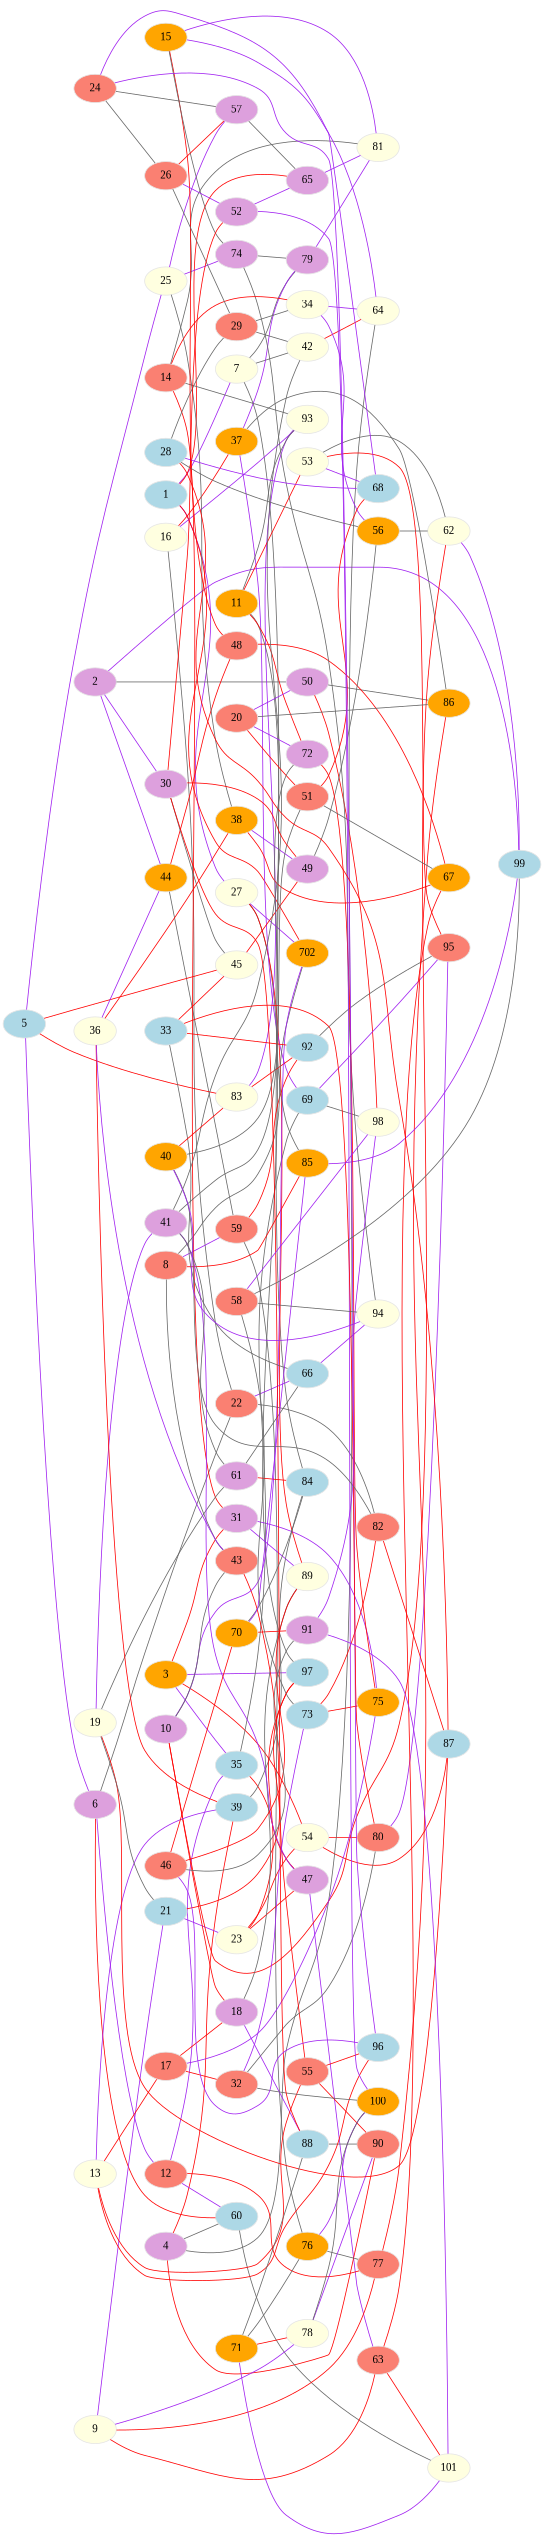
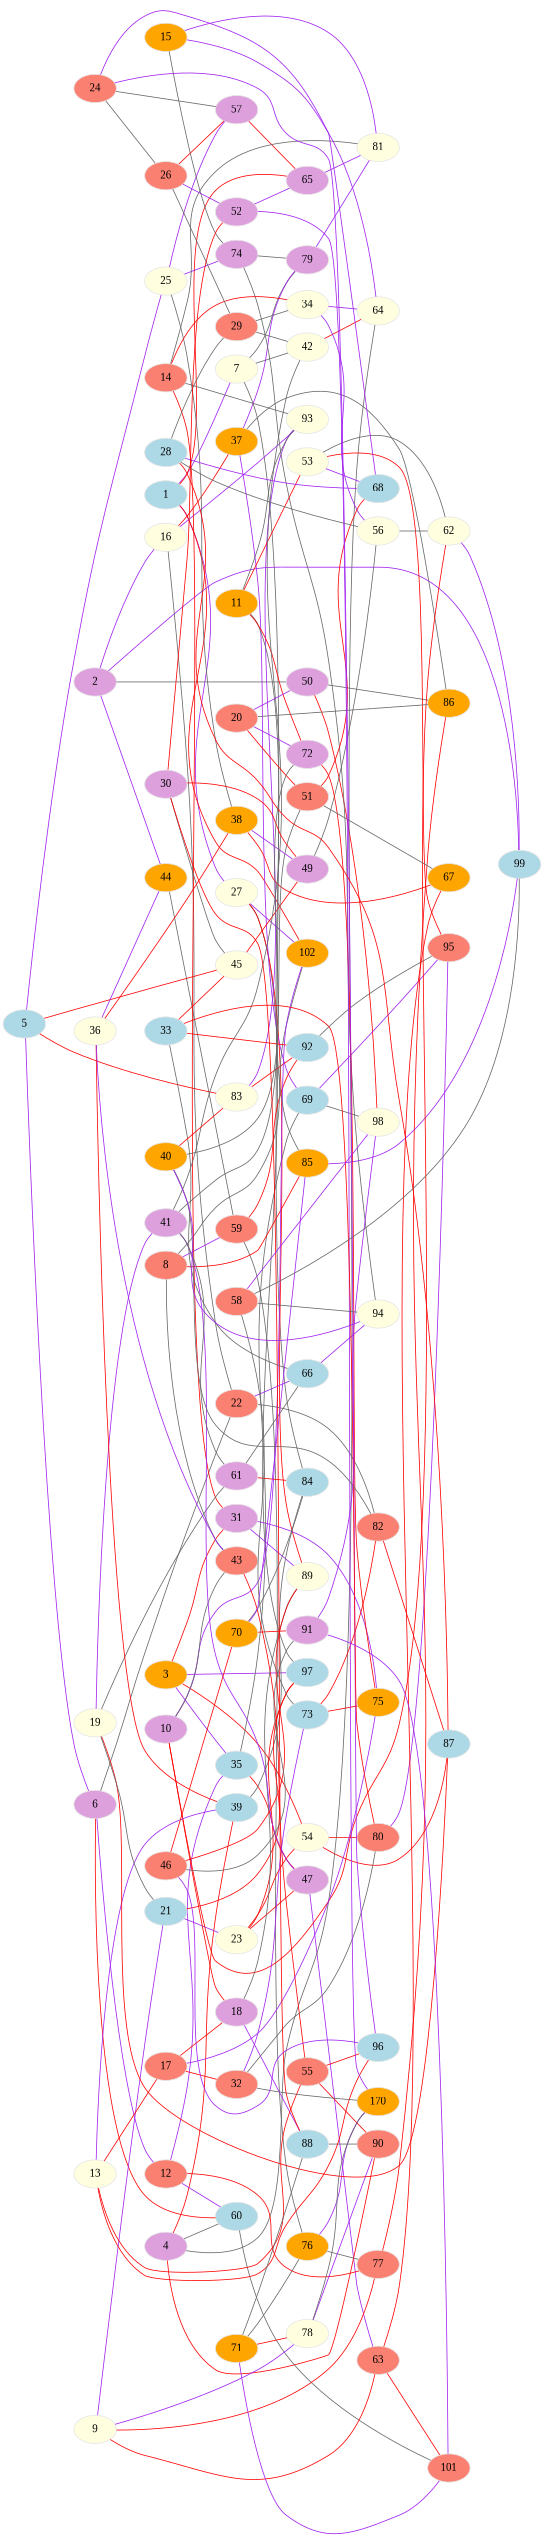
edge "57" -- "65": color gray40 -> red
node "56": fillcolor orange -> lightyellow
node "48": removed
edge "2" -- "30": now "2" -- "16"
node "702": label "702" -> "102"
node "100": label "100" -> "170"
node "101": fillcolor lightyellow -> salmon
